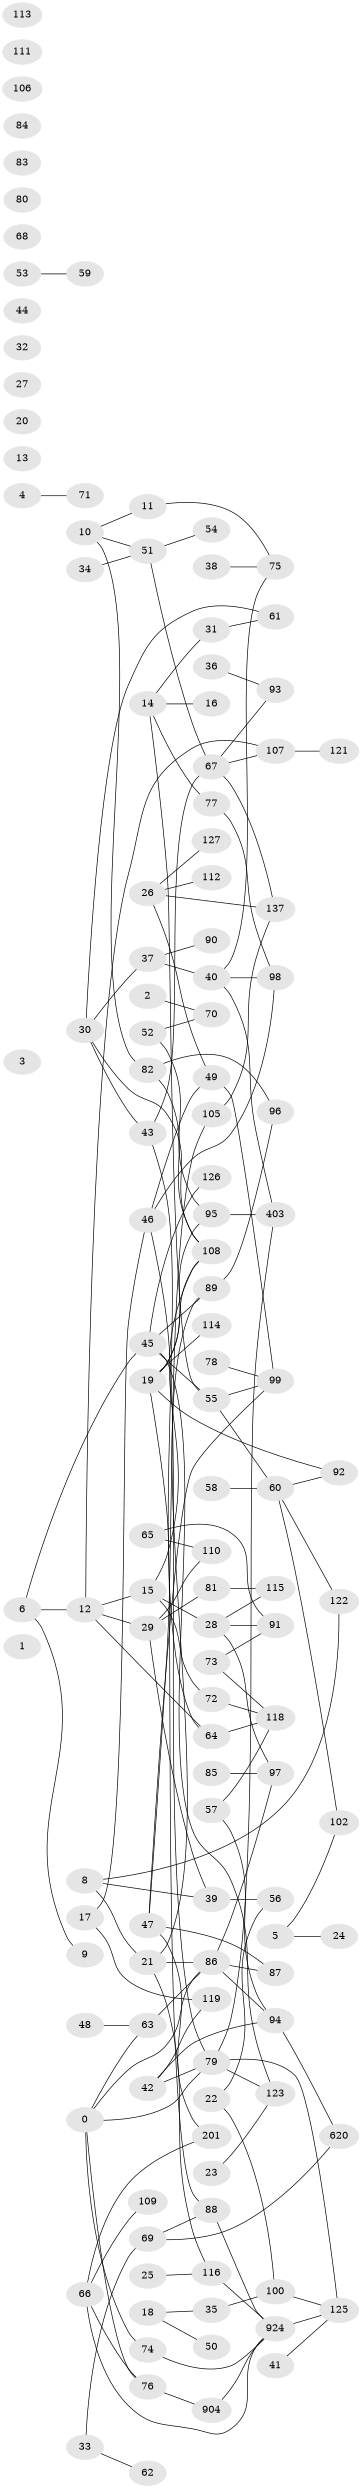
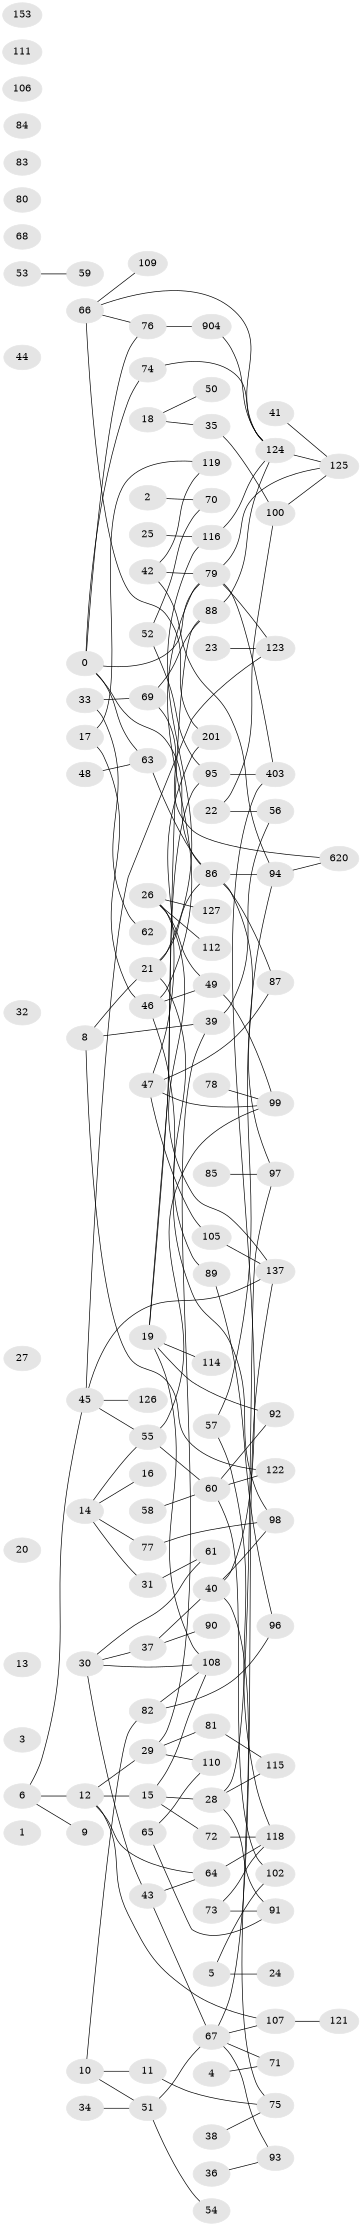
node "113": label "113" -> "153"
edge "89" -- "45": now "137" -- "45"
edge "67" -- "71": added
node "924": label "924" -> "124"
